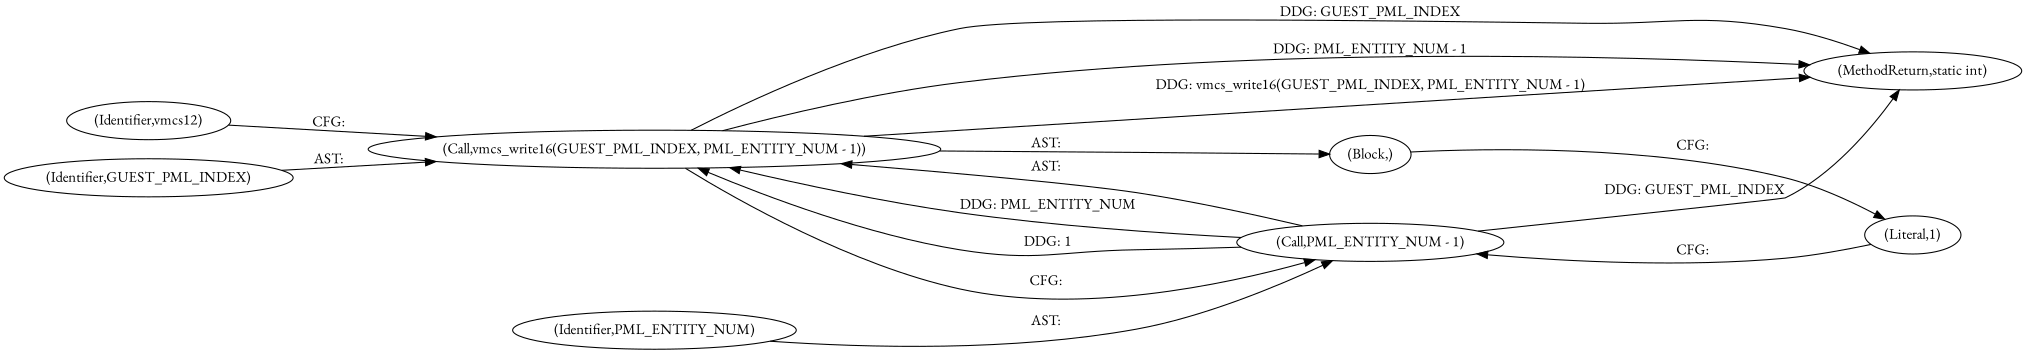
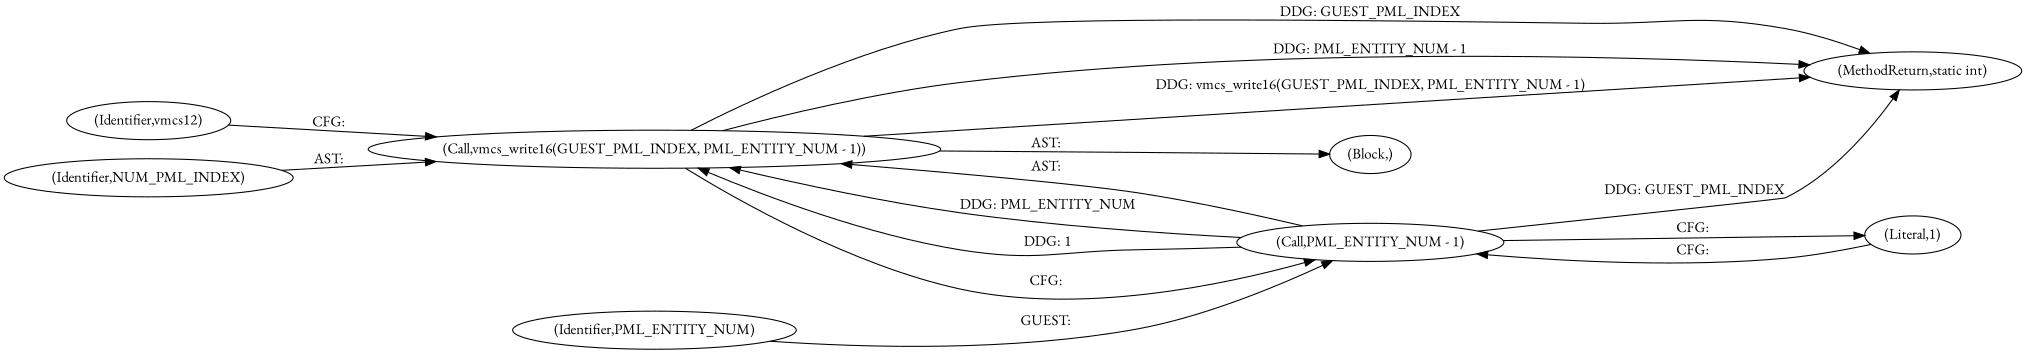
edge "(Block,)" -> "(Literal,1)": now "(Call,PML_ENTITY_NUM - 1)" -> "(Literal,1)"
node "(Identifier,GUEST_PML_INDEX)": label "(Identifier,GUEST_PML_INDEX)" -> "(Identifier,NUM_PML_INDEX)"
edge "(Identifier,PML_ENTITY_NUM)" -> "(Call,PML_ENTITY_NUM - 1)": label "AST: " -> "GUEST: "
